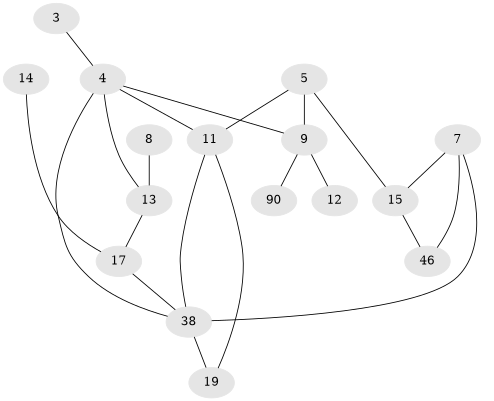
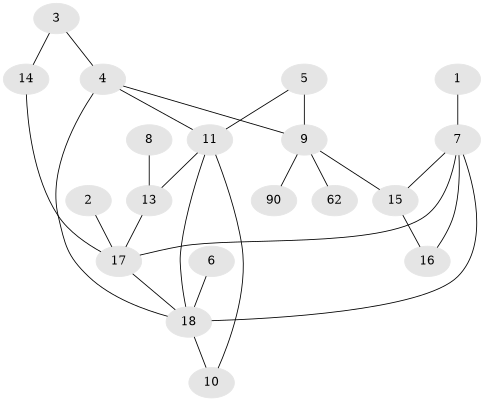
edge "3" -- "14": added
node "1": added
edge "5" -- "15": now "9" -- "15"
edge "4" -- "13": now "11" -- "13"
node "2": added
node "12": label "12" -> "62"
edge "7" -- "17": added
node "6": added
node "46": label "46" -> "16"
node "38": label "38" -> "18"
node "19": label "19" -> "10"
